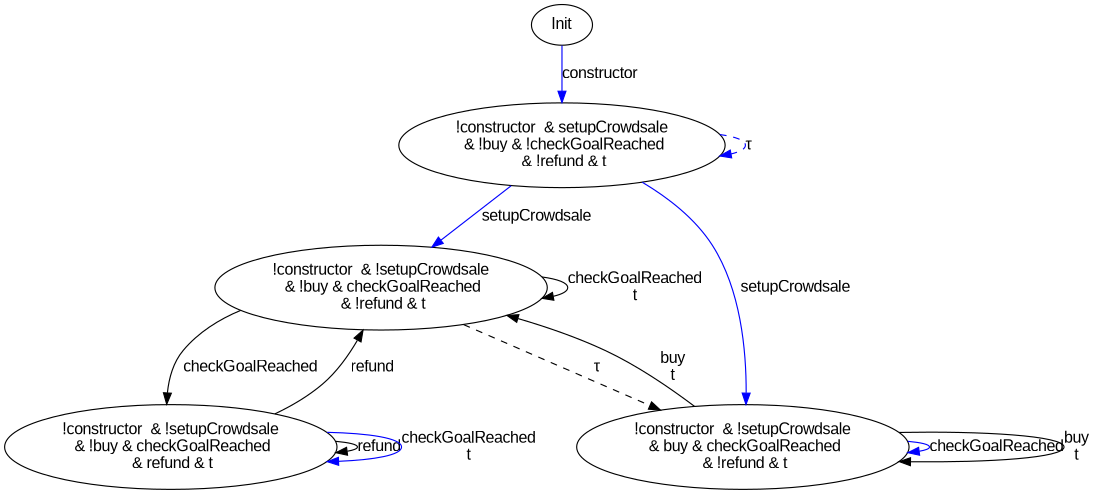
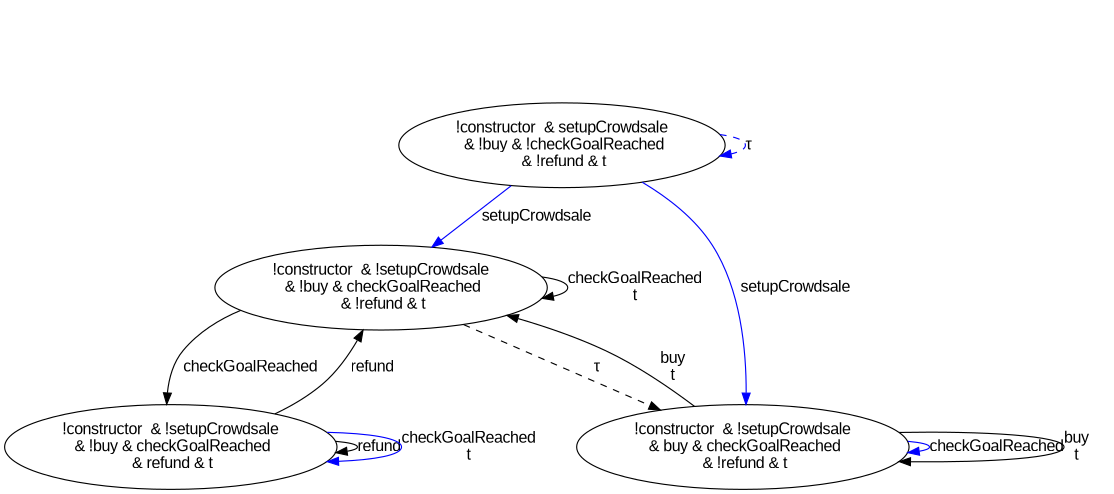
node "Init": removed
